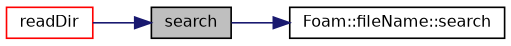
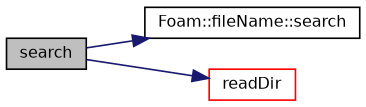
edge "readDir" -> "search": reversed
